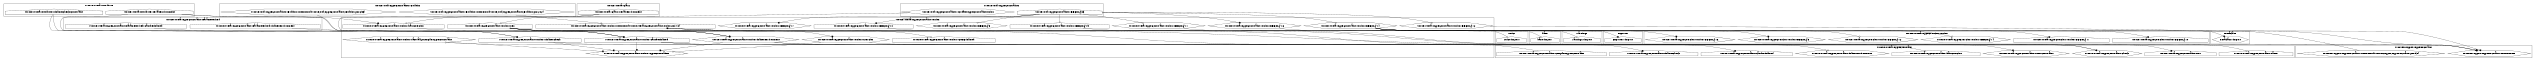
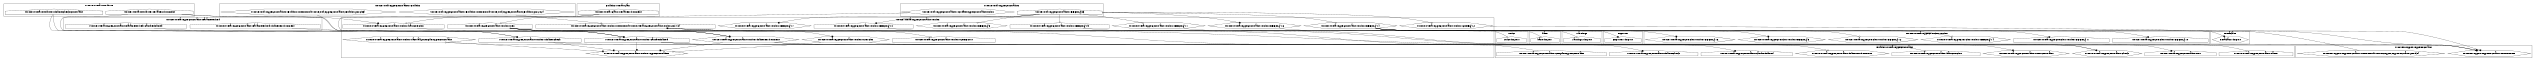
cluster "Moose::Meta::Class": label "Moose::Meta::Class" -> "Builtins::Meta::Class"
node "Moose::Meta::TypeConstraint::Union::BEGIN@12": label "Moose::Meta::TypeConstraint::Union::BEGIN@12" -> "Moose::Meta::TypeConstraint::Union::CORE@12"
node "Moose::Meta::TypeConstraint::Union::CORE:inlined": label "Moose::Meta::TypeConstraint::Union::CORE:inlined" -> "Moose::Meta::TypeConstraint::Union::CORE:sort"
cluster "Moose::Meta::TypeConstraint": label "Moose::Meta::TypeConstraint" -> "Builtins::Meta::TypeConstraint"
